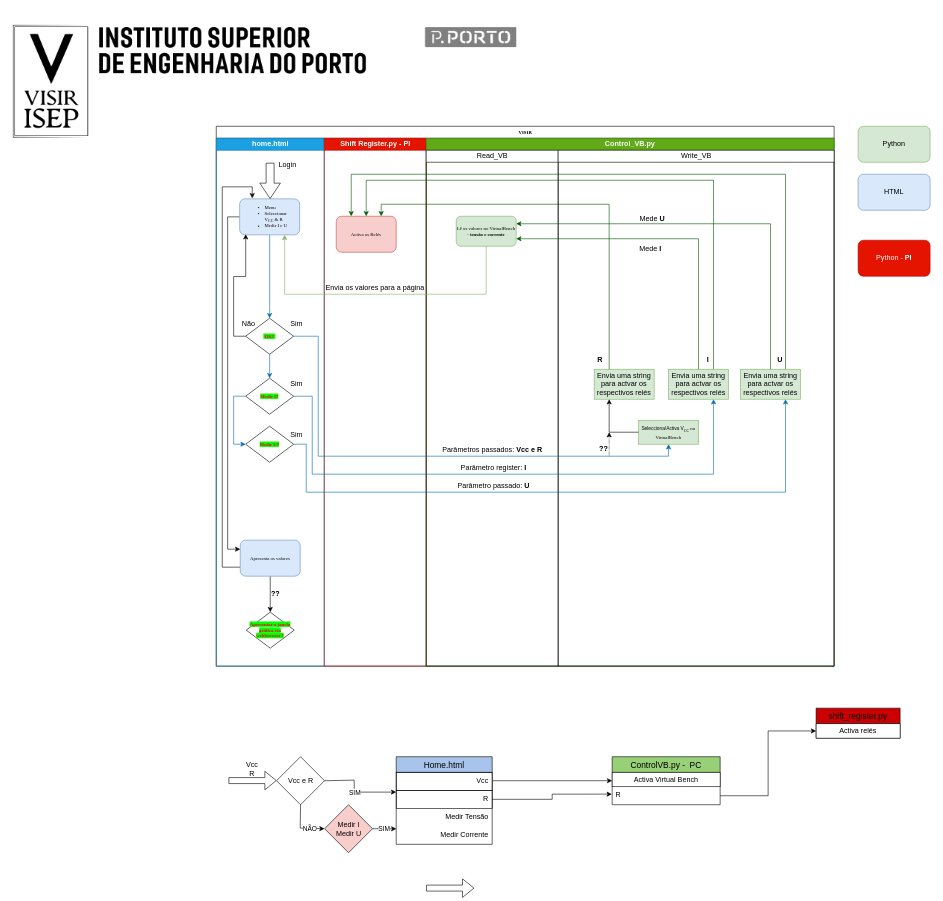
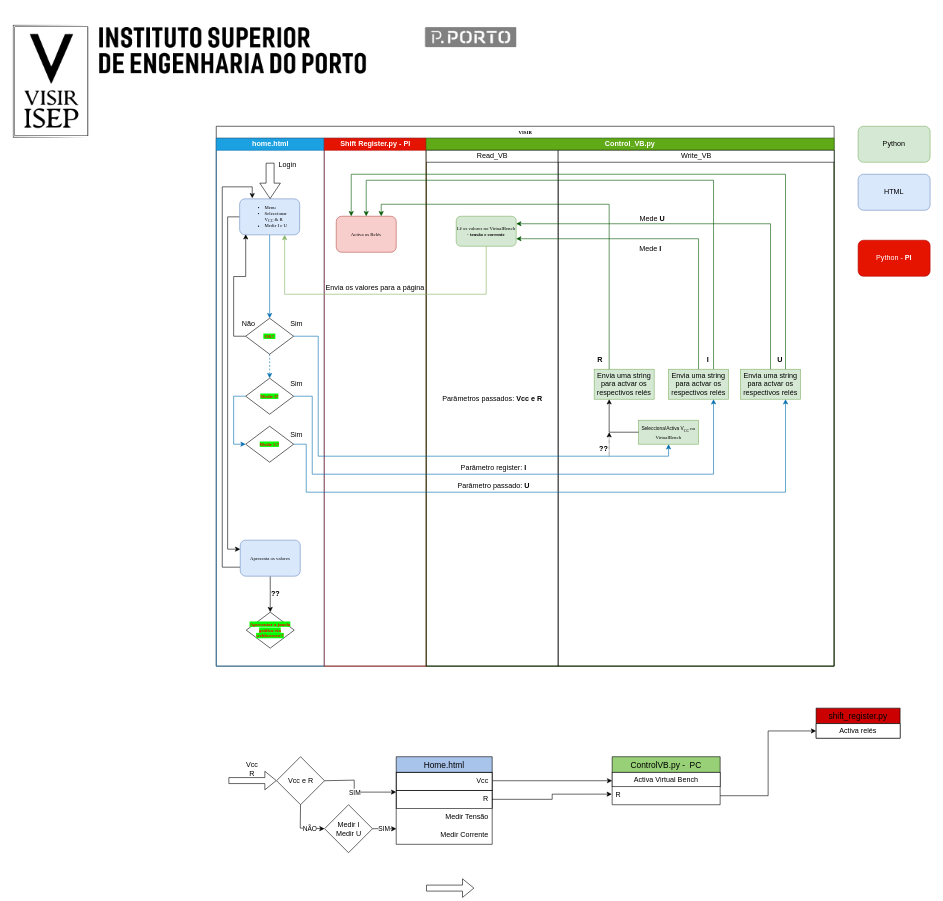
edge "OK?" -> "Medir I?": style solid -> dashed
node "Parâmetros passados: Vcc e R": moved (492, 450) -> (492, 399)
node "Medir I Medir U": fillcolor #f8cecc -> #ffffff
